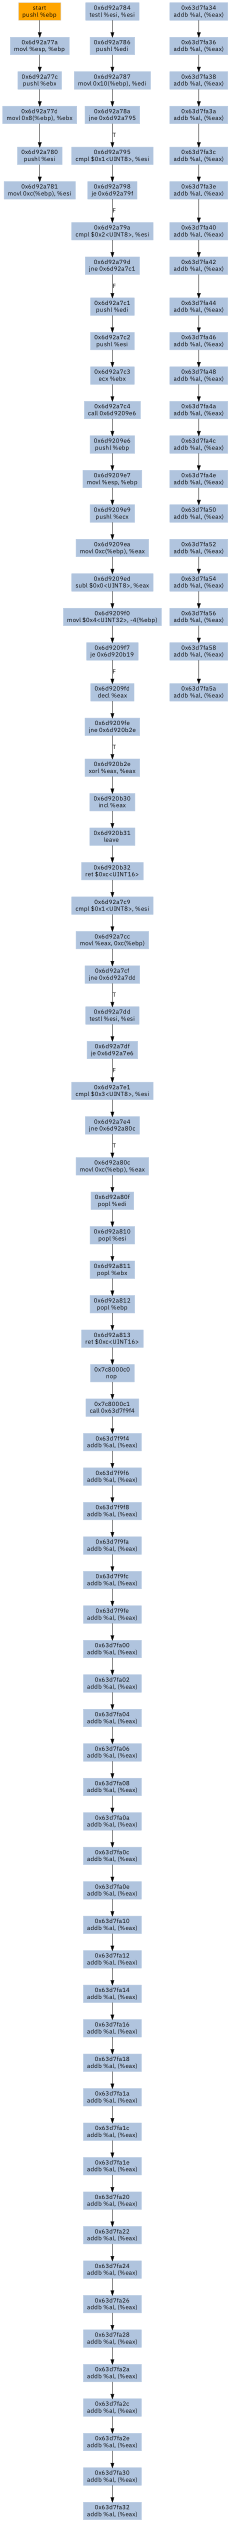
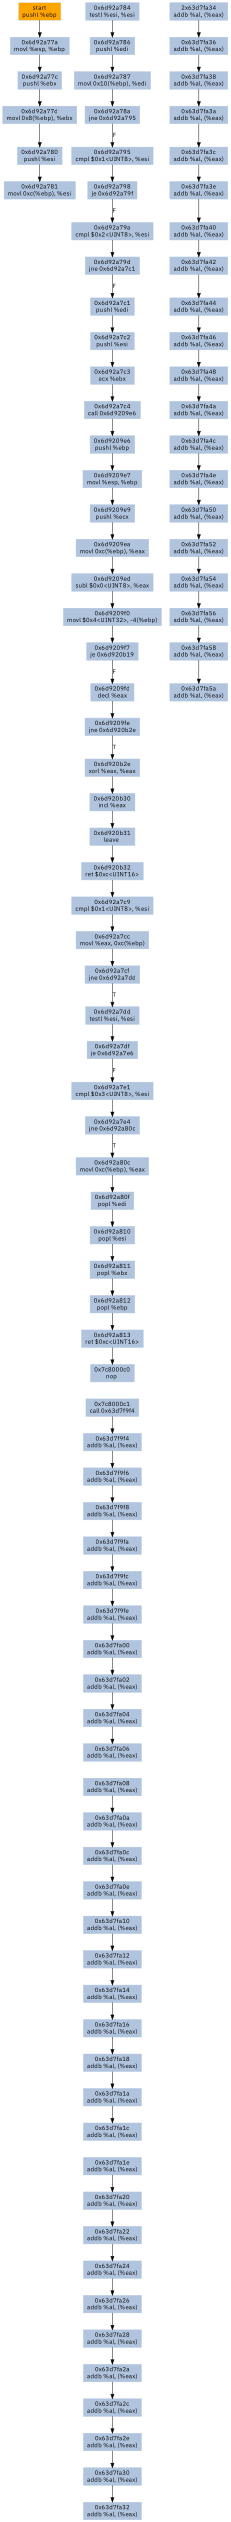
node "0x63d7fa34 addb %al, (%eax)": label "0x63d7fa34 addb %al, (%eax)" -> "2x63d7fa34 addb %al, (%eax)"
edge "0x6d92a78a jne 0x6d92a795" -> "0x6d92a795 cmpl $0x1<UINT8>, %esi": label "T" -> "F"
edge "0x63d7fa50 addb %al, (%eax)" -> "0x63d7fa52 addb %al, (%eax)": added
edge "0x7c8000c0 nop" -> "0x7c8000c1 call 0x63d7f9f4": removed
edge "0x63d7fa06 addb %al, (%eax)" -> "0x63d7fa08 addb %al, (%eax)": removed
edge "0x63d7fa1c addb %al, (%eax)" -> "0x63d7fa1e addb %al, (%eax)": removed
